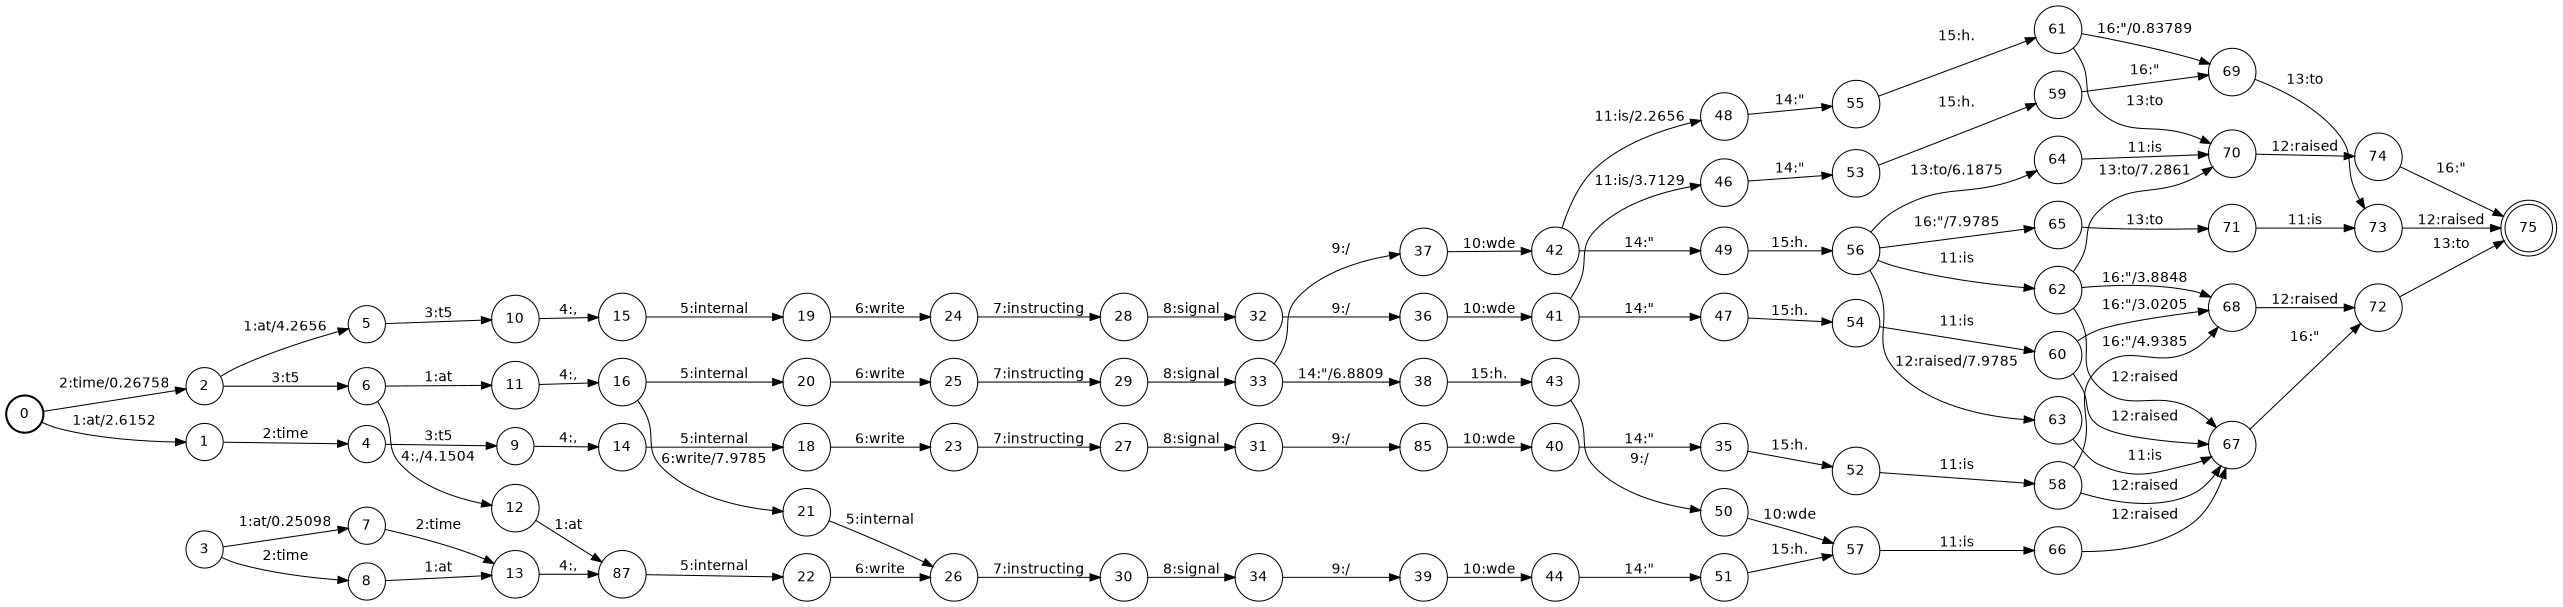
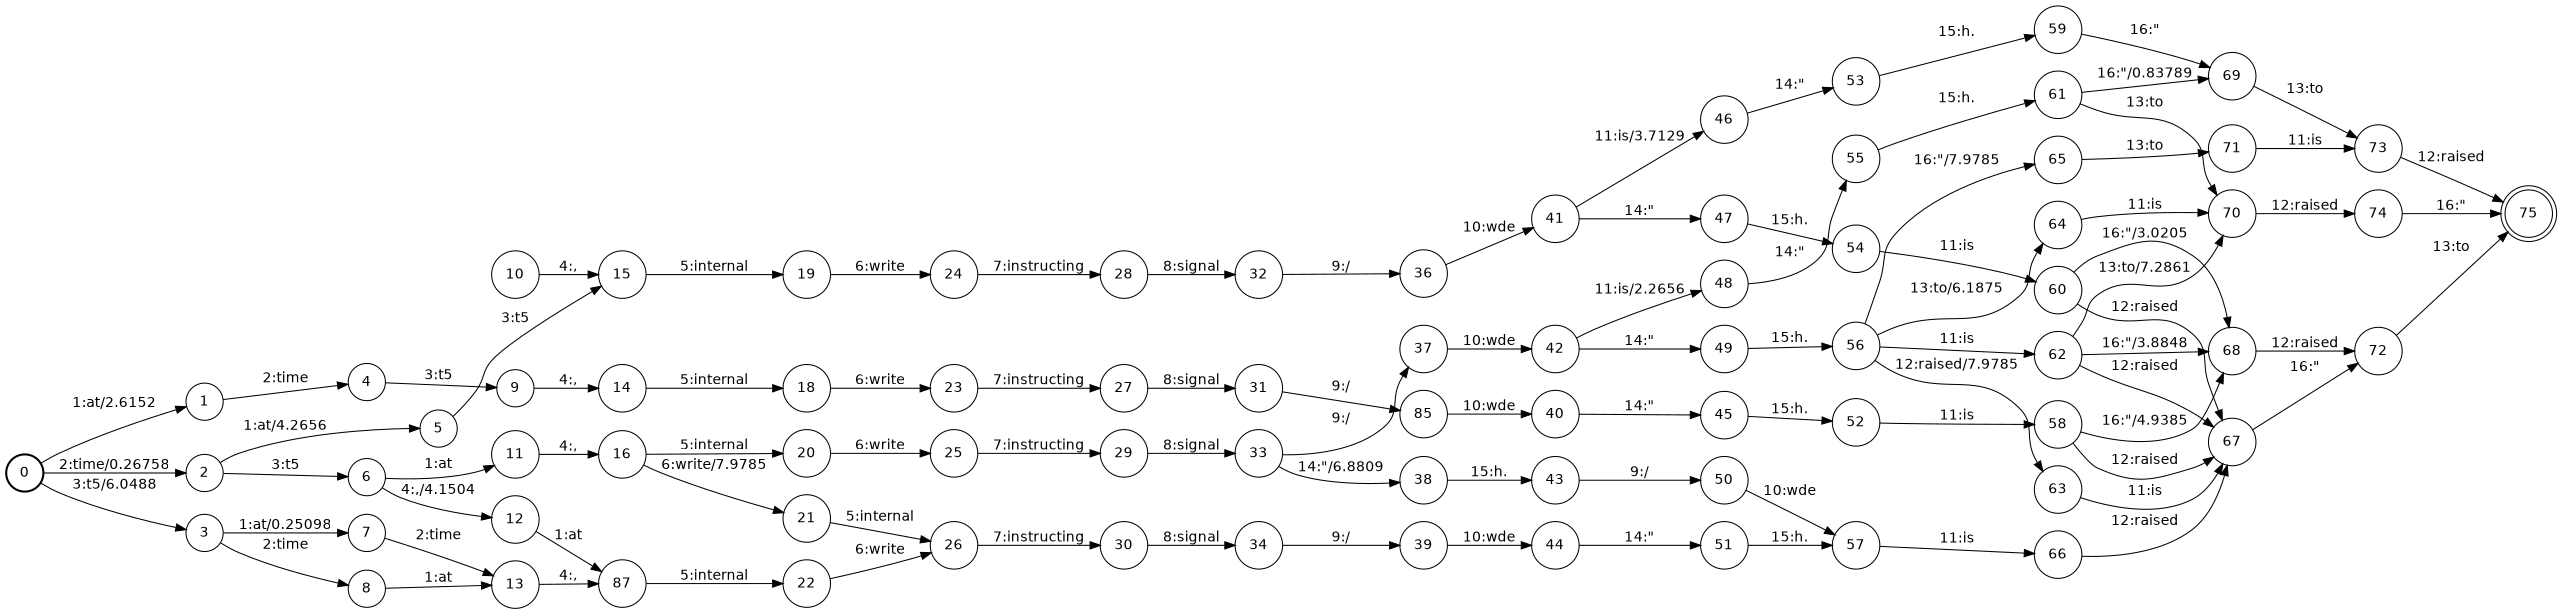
edge "5" -> "10": now "5" -> "15"
node "35": label "35" -> "45"
edge "0" -> "3": added, label "3:t5/6.0488"
